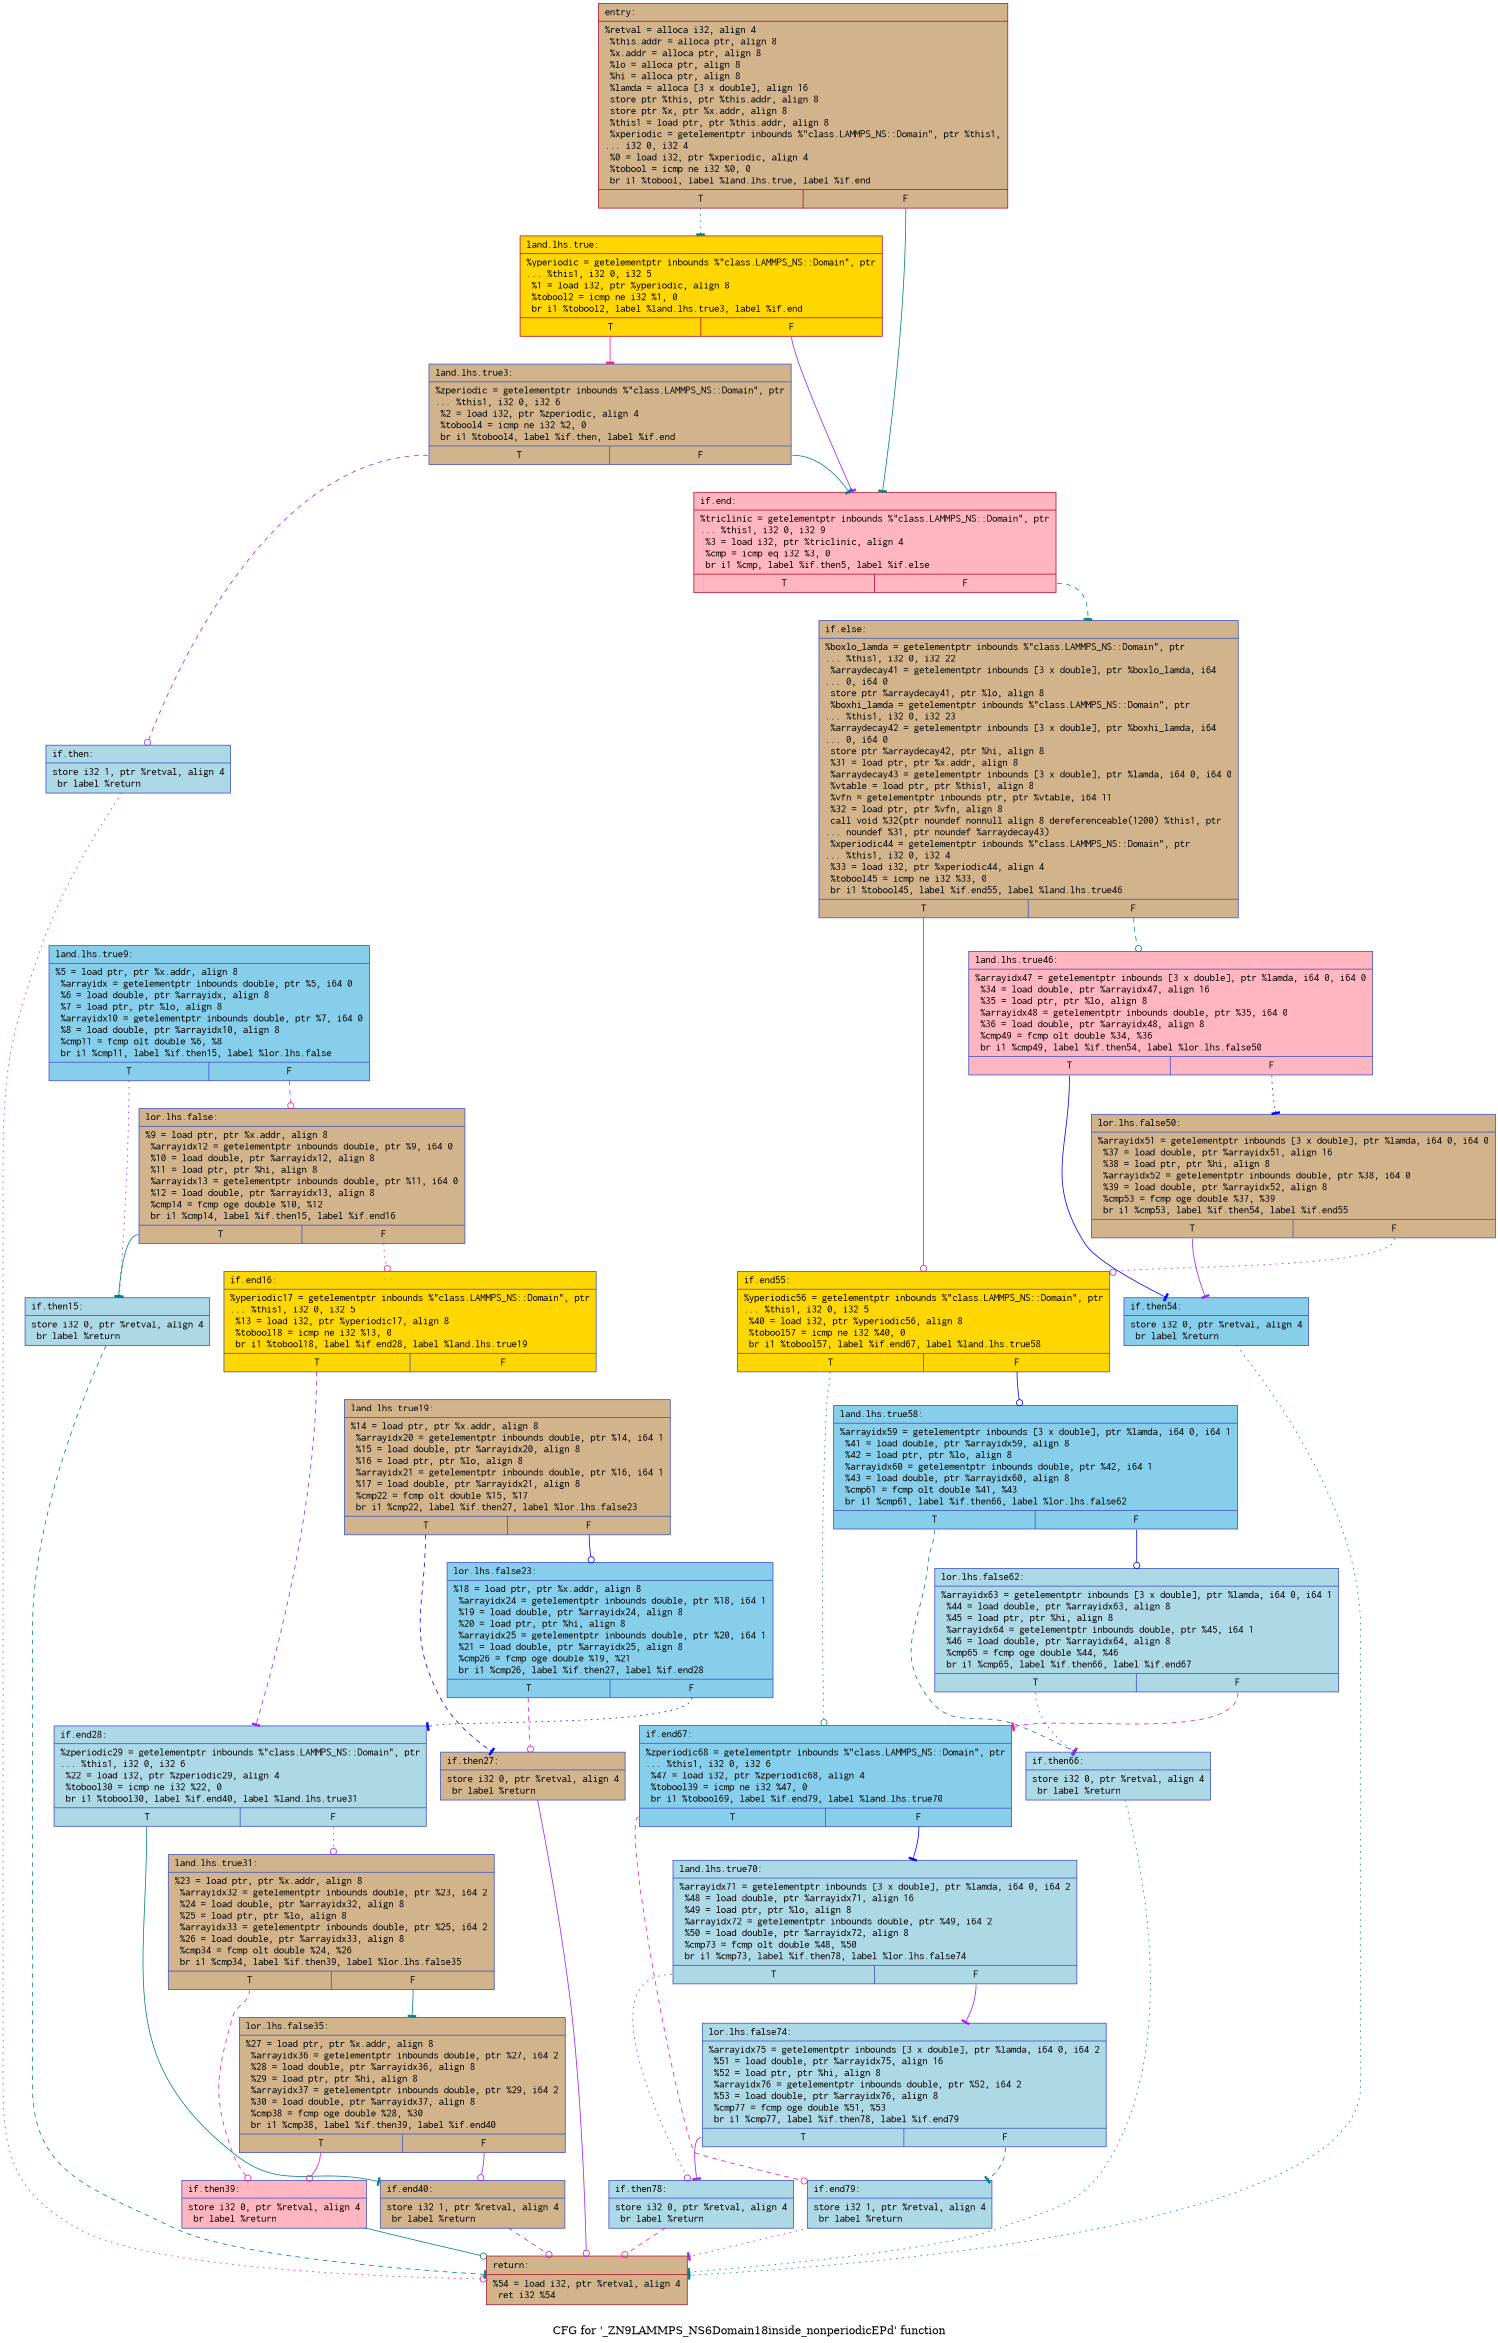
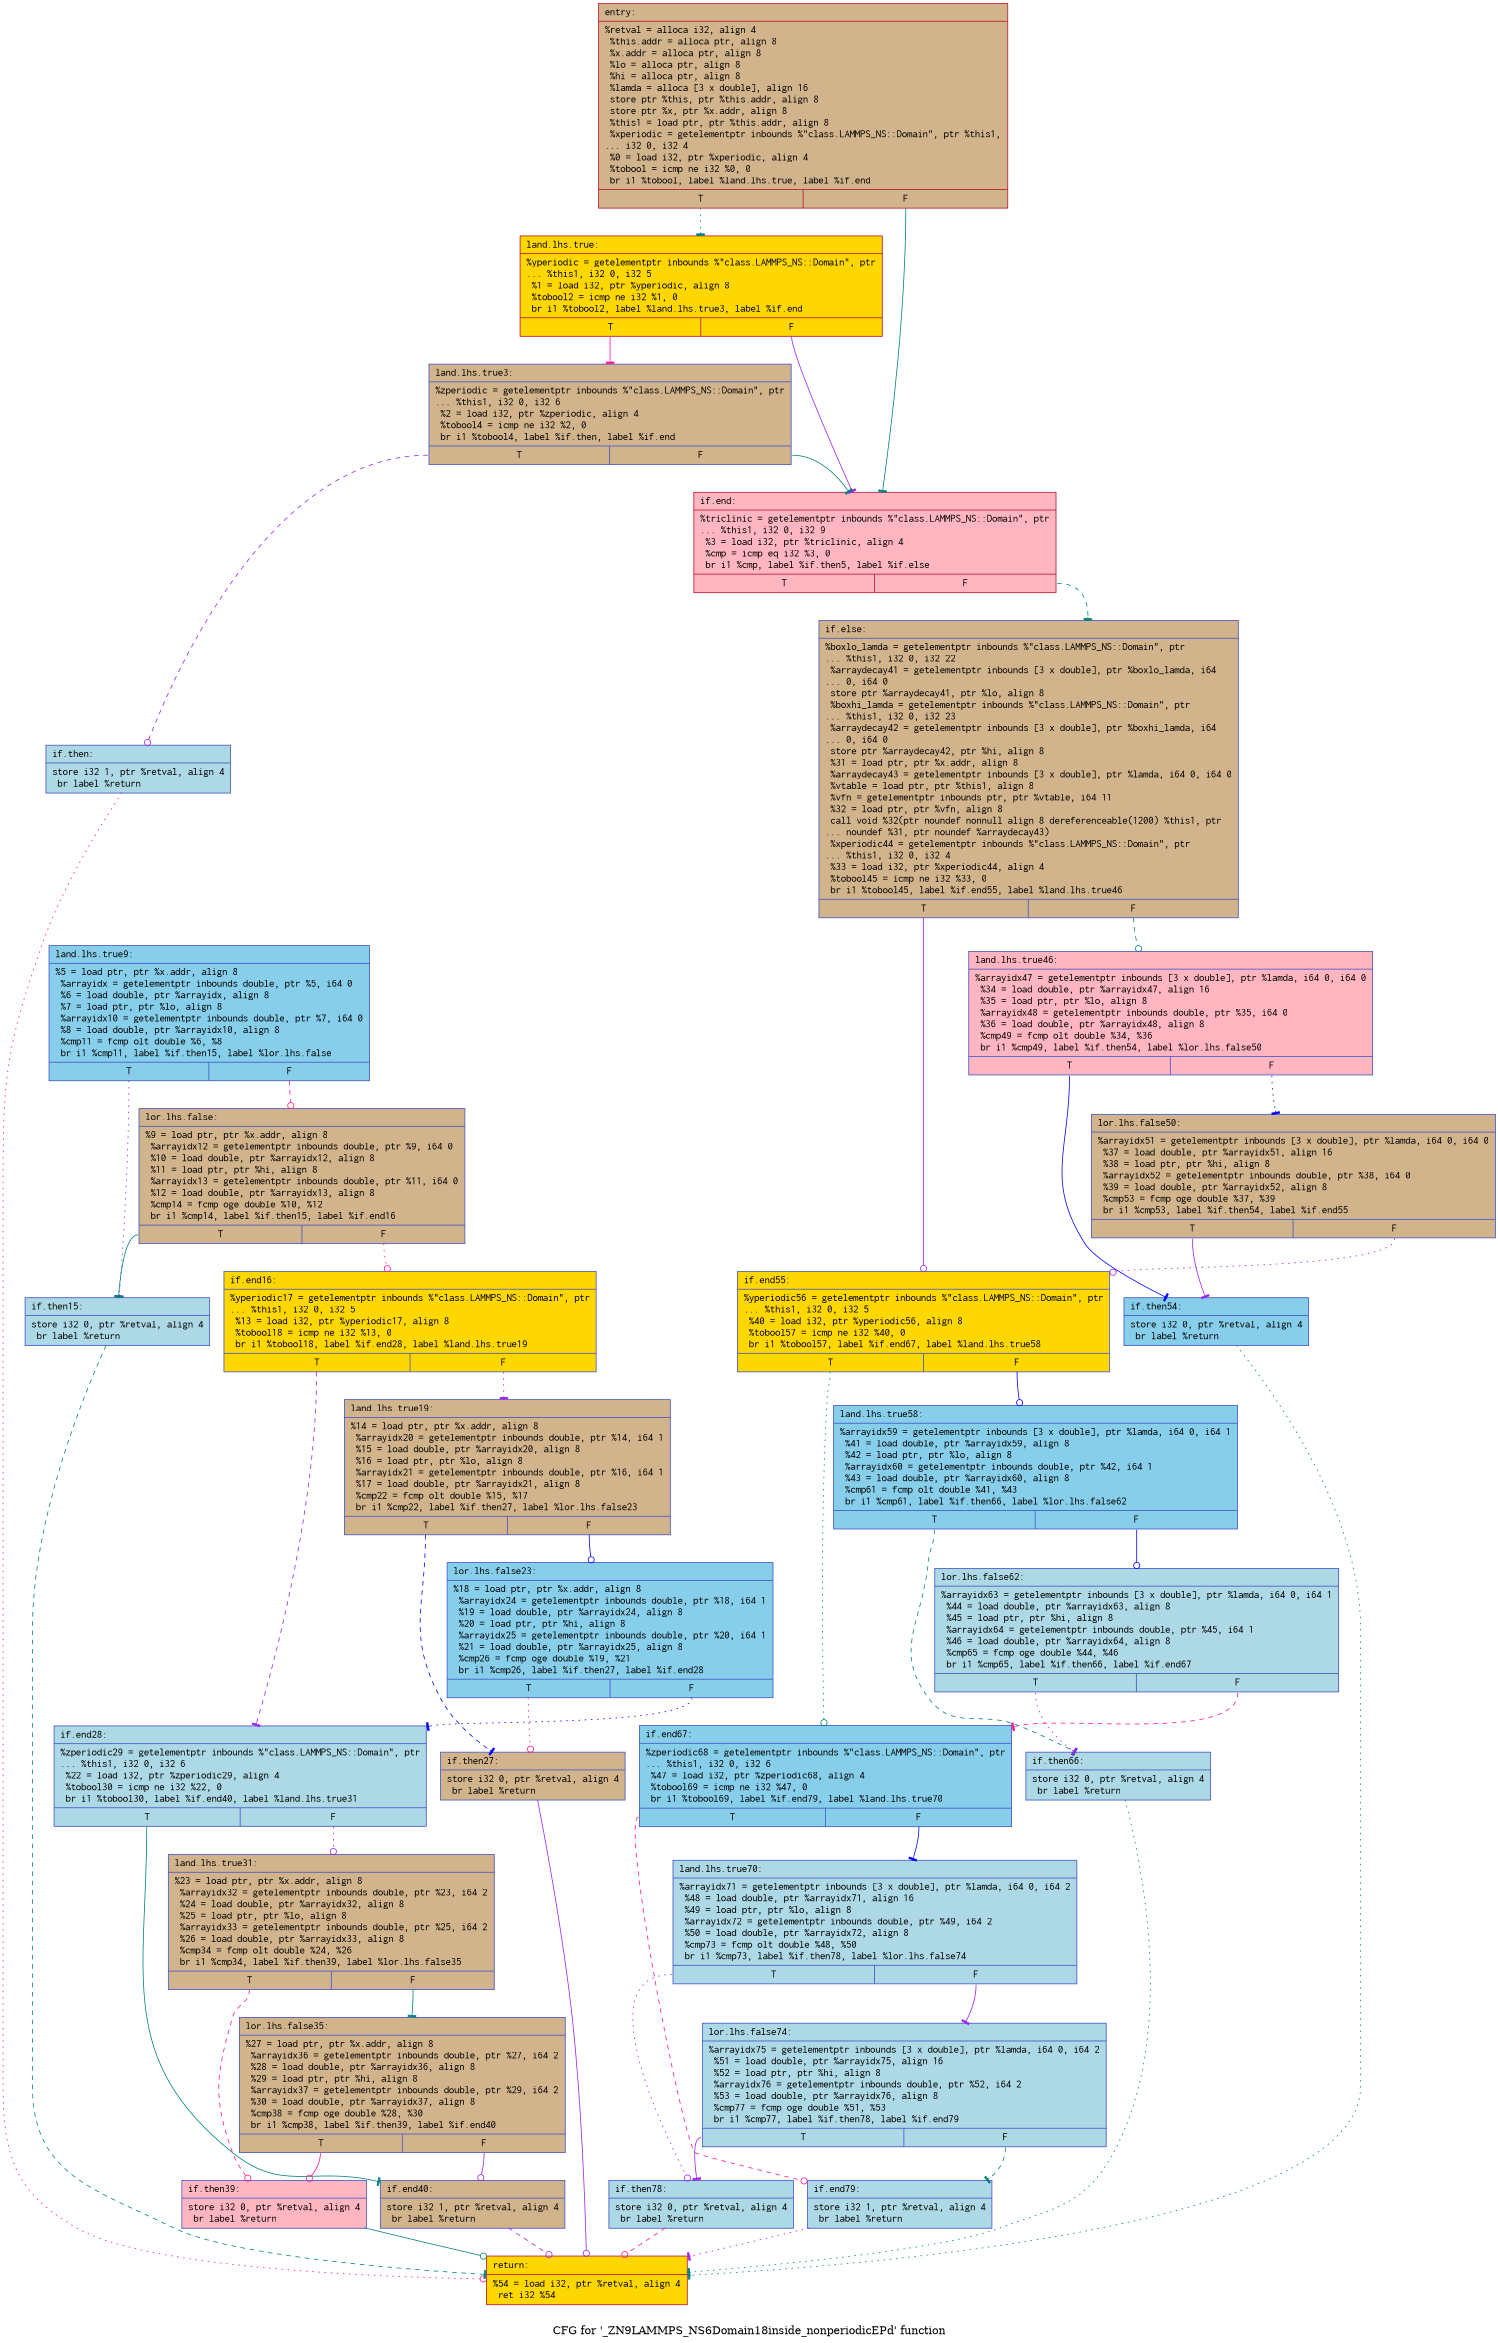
edge "if.end16:" -> "land.lhs.true19:": added
edge "lor.lhs.false23:" -> "if.then27:": style dashed -> dotted
node "if.end67:": text "%tobool39 = icmp ne i32 %47, 0" -> "%tobool69 = icmp ne i32 %47, 0"
node "return:": fillcolor tan -> gold
